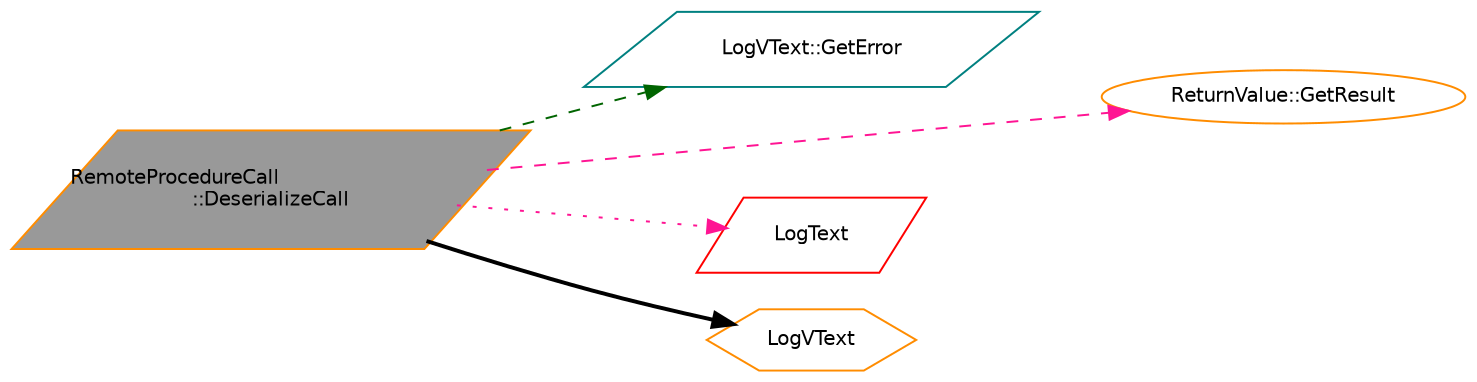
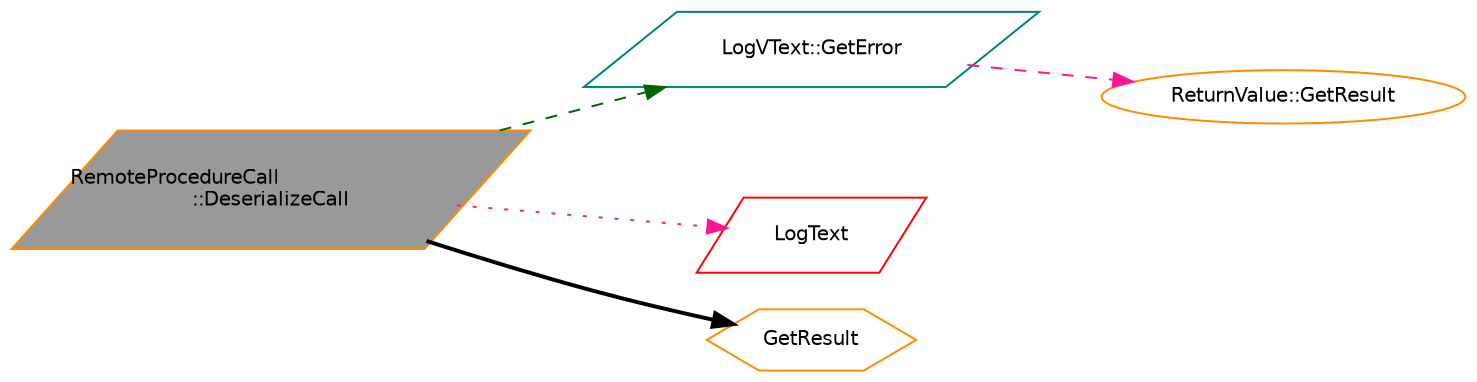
edge "RemoteProcedureCall ::DeserializeCall" -> "ReturnValue::GetResult": now "LogVText::GetError" -> "ReturnValue::GetResult"
node "LogVText": label "LogVText" -> "GetResult"
